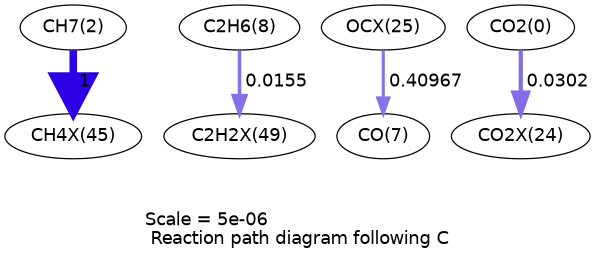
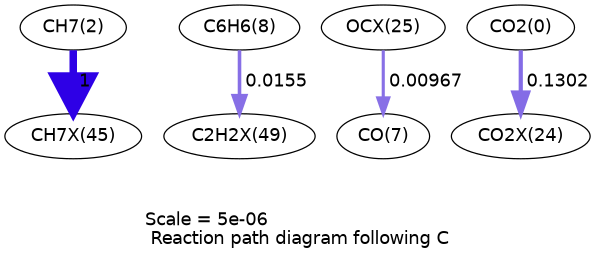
node "C2H6(8)": label "C2H6(8)" -> "C6H6(8)"
edge "OCX(25)" -> "CO(7)": label " 0.40967" -> " 0.00967"
edge "CO2(0)" -> "CO2X(24)": label " 0.0302" -> " 0.1302"
node "CH4X(45)": label "CH4X(45)" -> "CH7X(45)"
